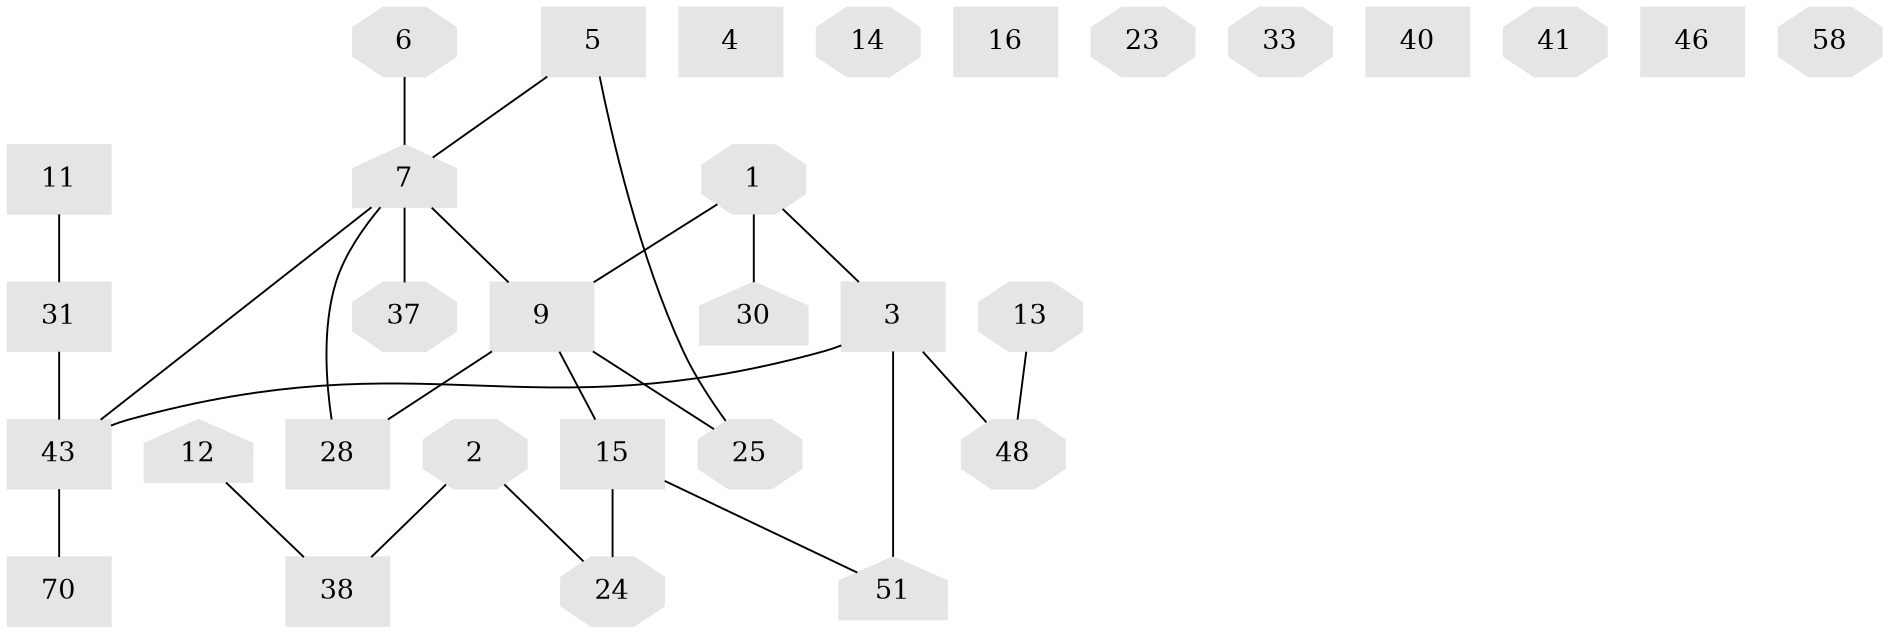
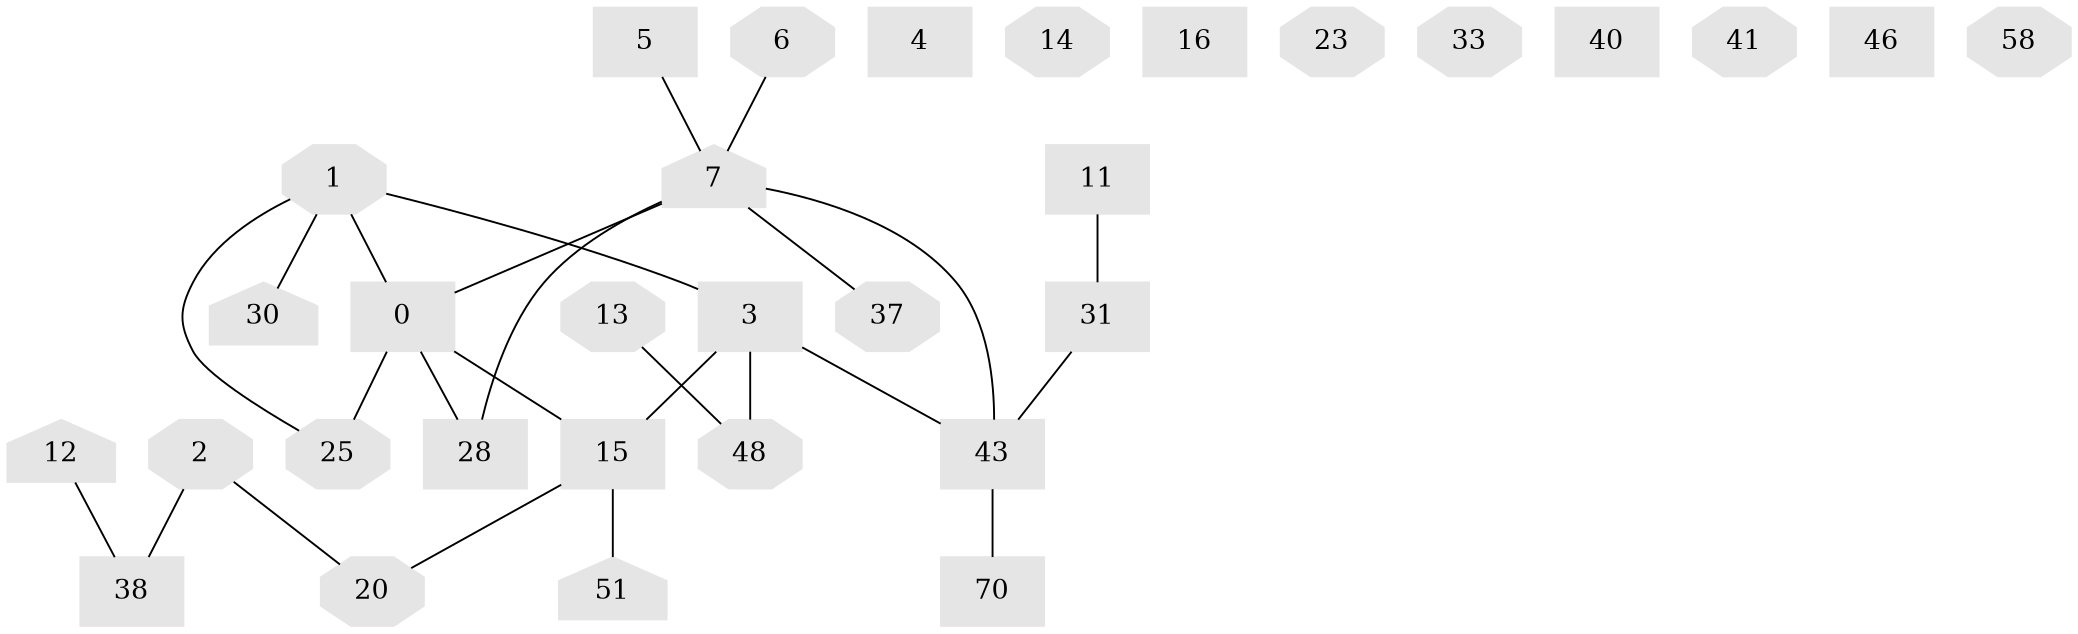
edge "5" -- "25": now "1" -- "25"
node "9": label "9" -> "0"
edge "3" -- "51": now "3" -- "15"
node "24": label "24" -> "20"
